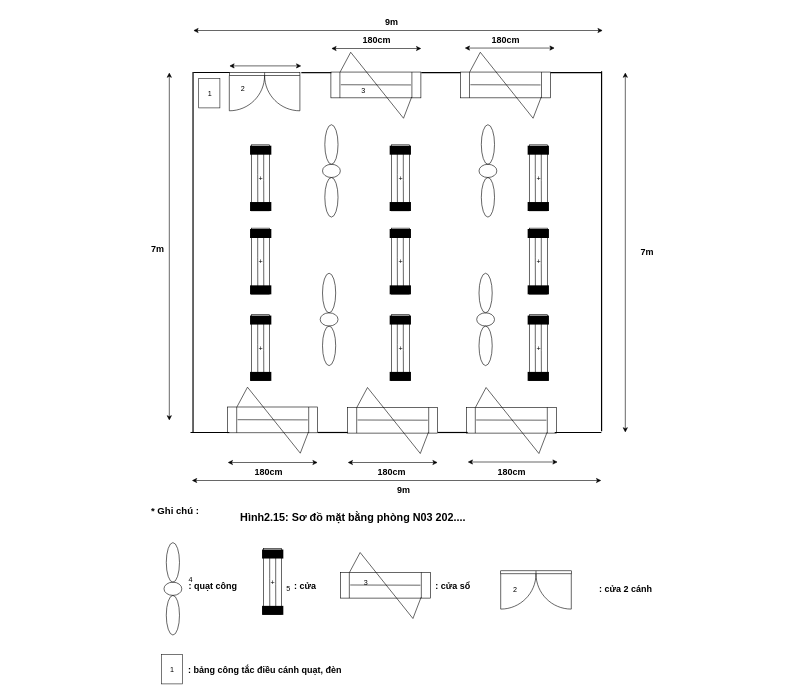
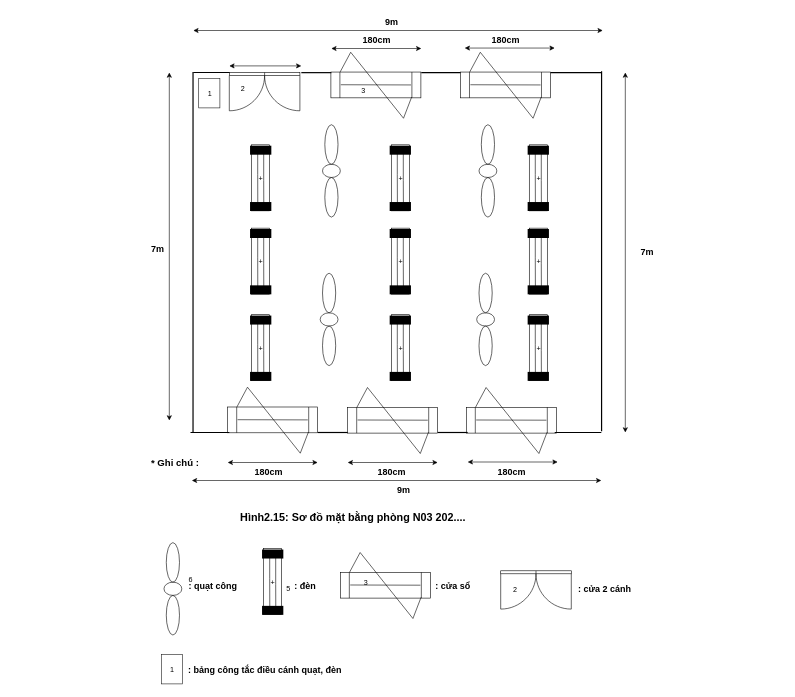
node "* Ghi chú :": moved (175, 511) -> (175, 463)
node "4": label "4" -> "6"
node ": cửa": label ": cửa" -> ": đèn"
node ": cửa 2 cánh": moved (625, 589) -> (604, 589)
